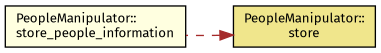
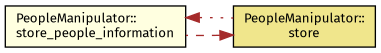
edge "PeopleManipulator:: store" -> "PeopleManipulator:: store_people_information": added
